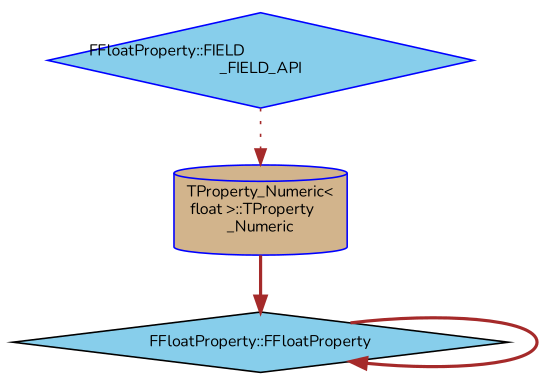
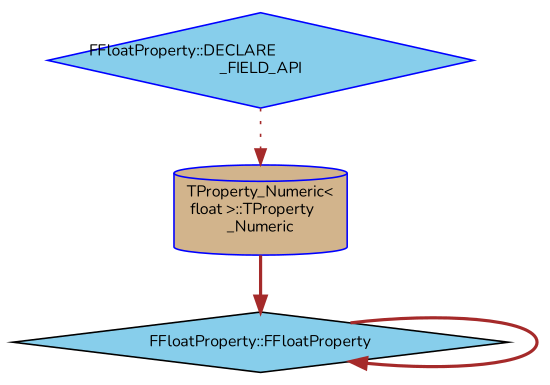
node "FFloatProperty::FIELD _FIELD_API": label "FFloatProperty::FIELD _FIELD_API" -> "FFloatProperty::DECLARE _FIELD_API"
